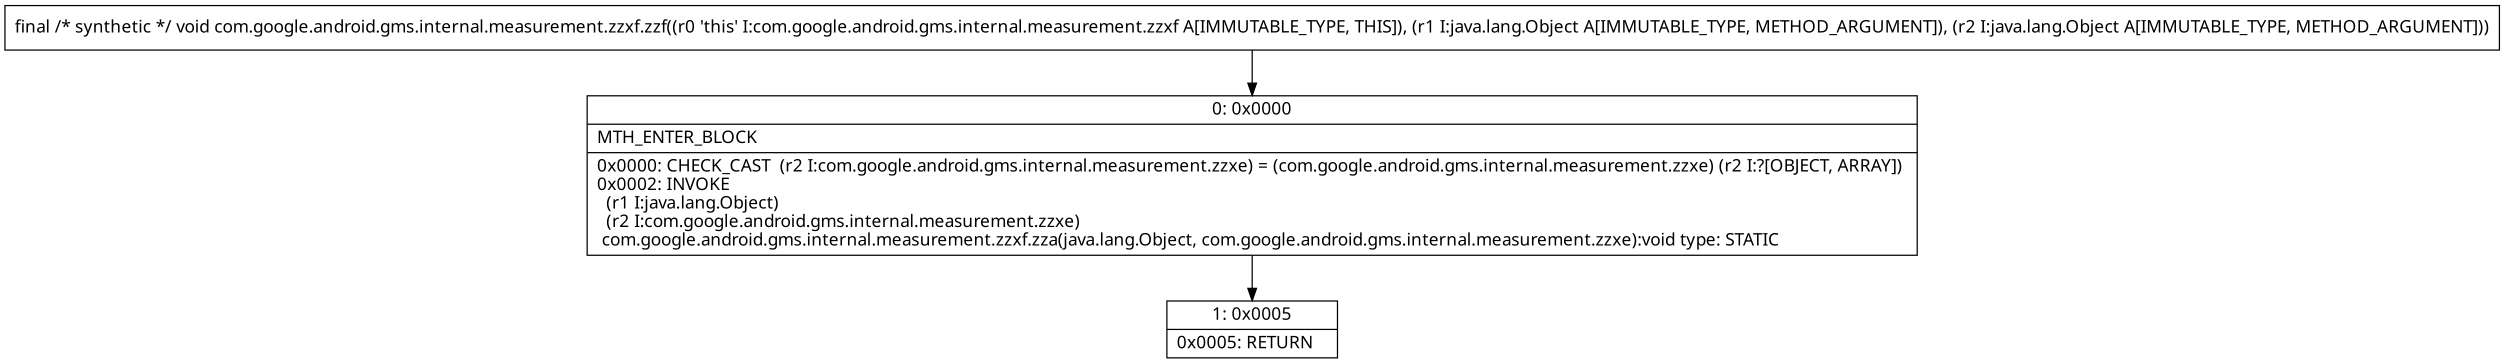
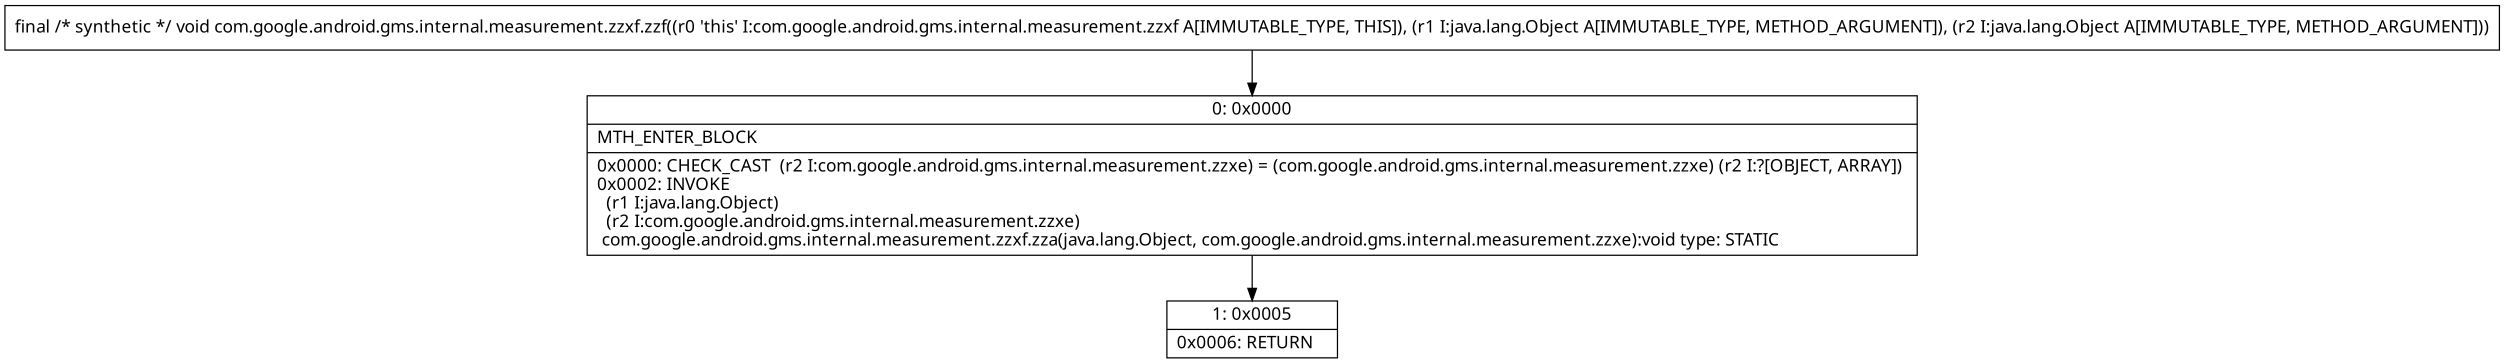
node "1: 0x0005": text "0x0005: RETURN" -> "0x0006: RETURN"
